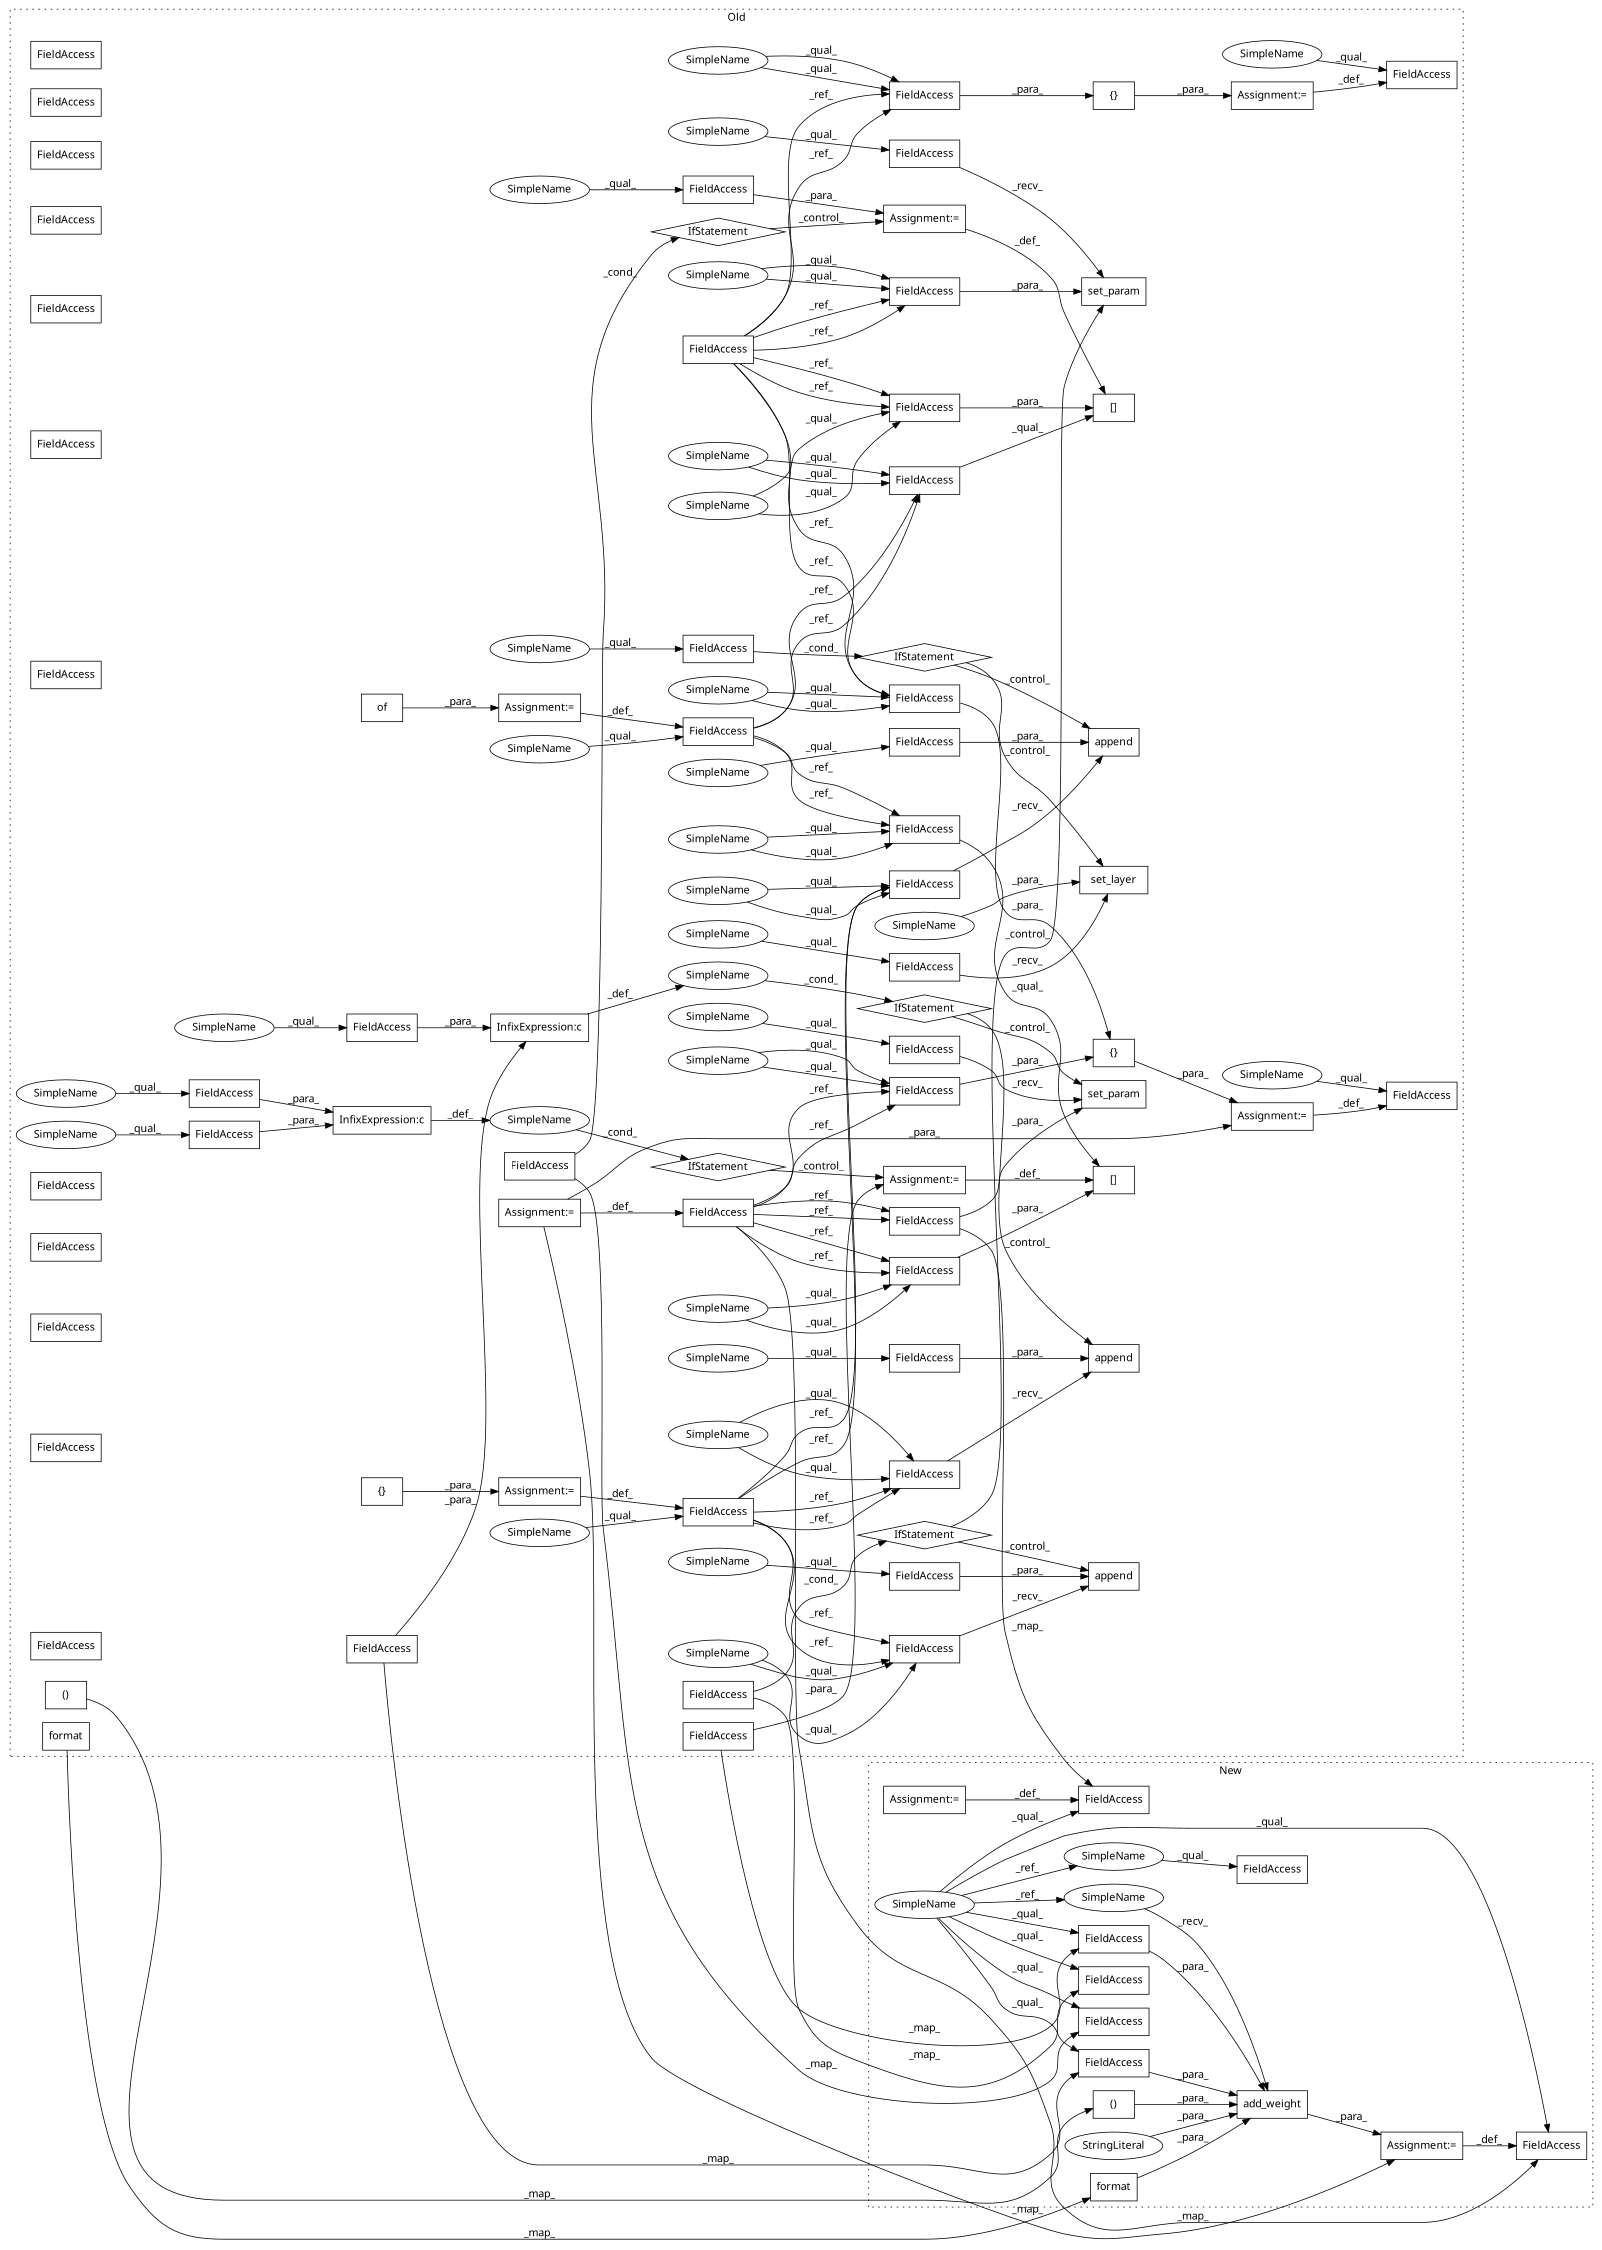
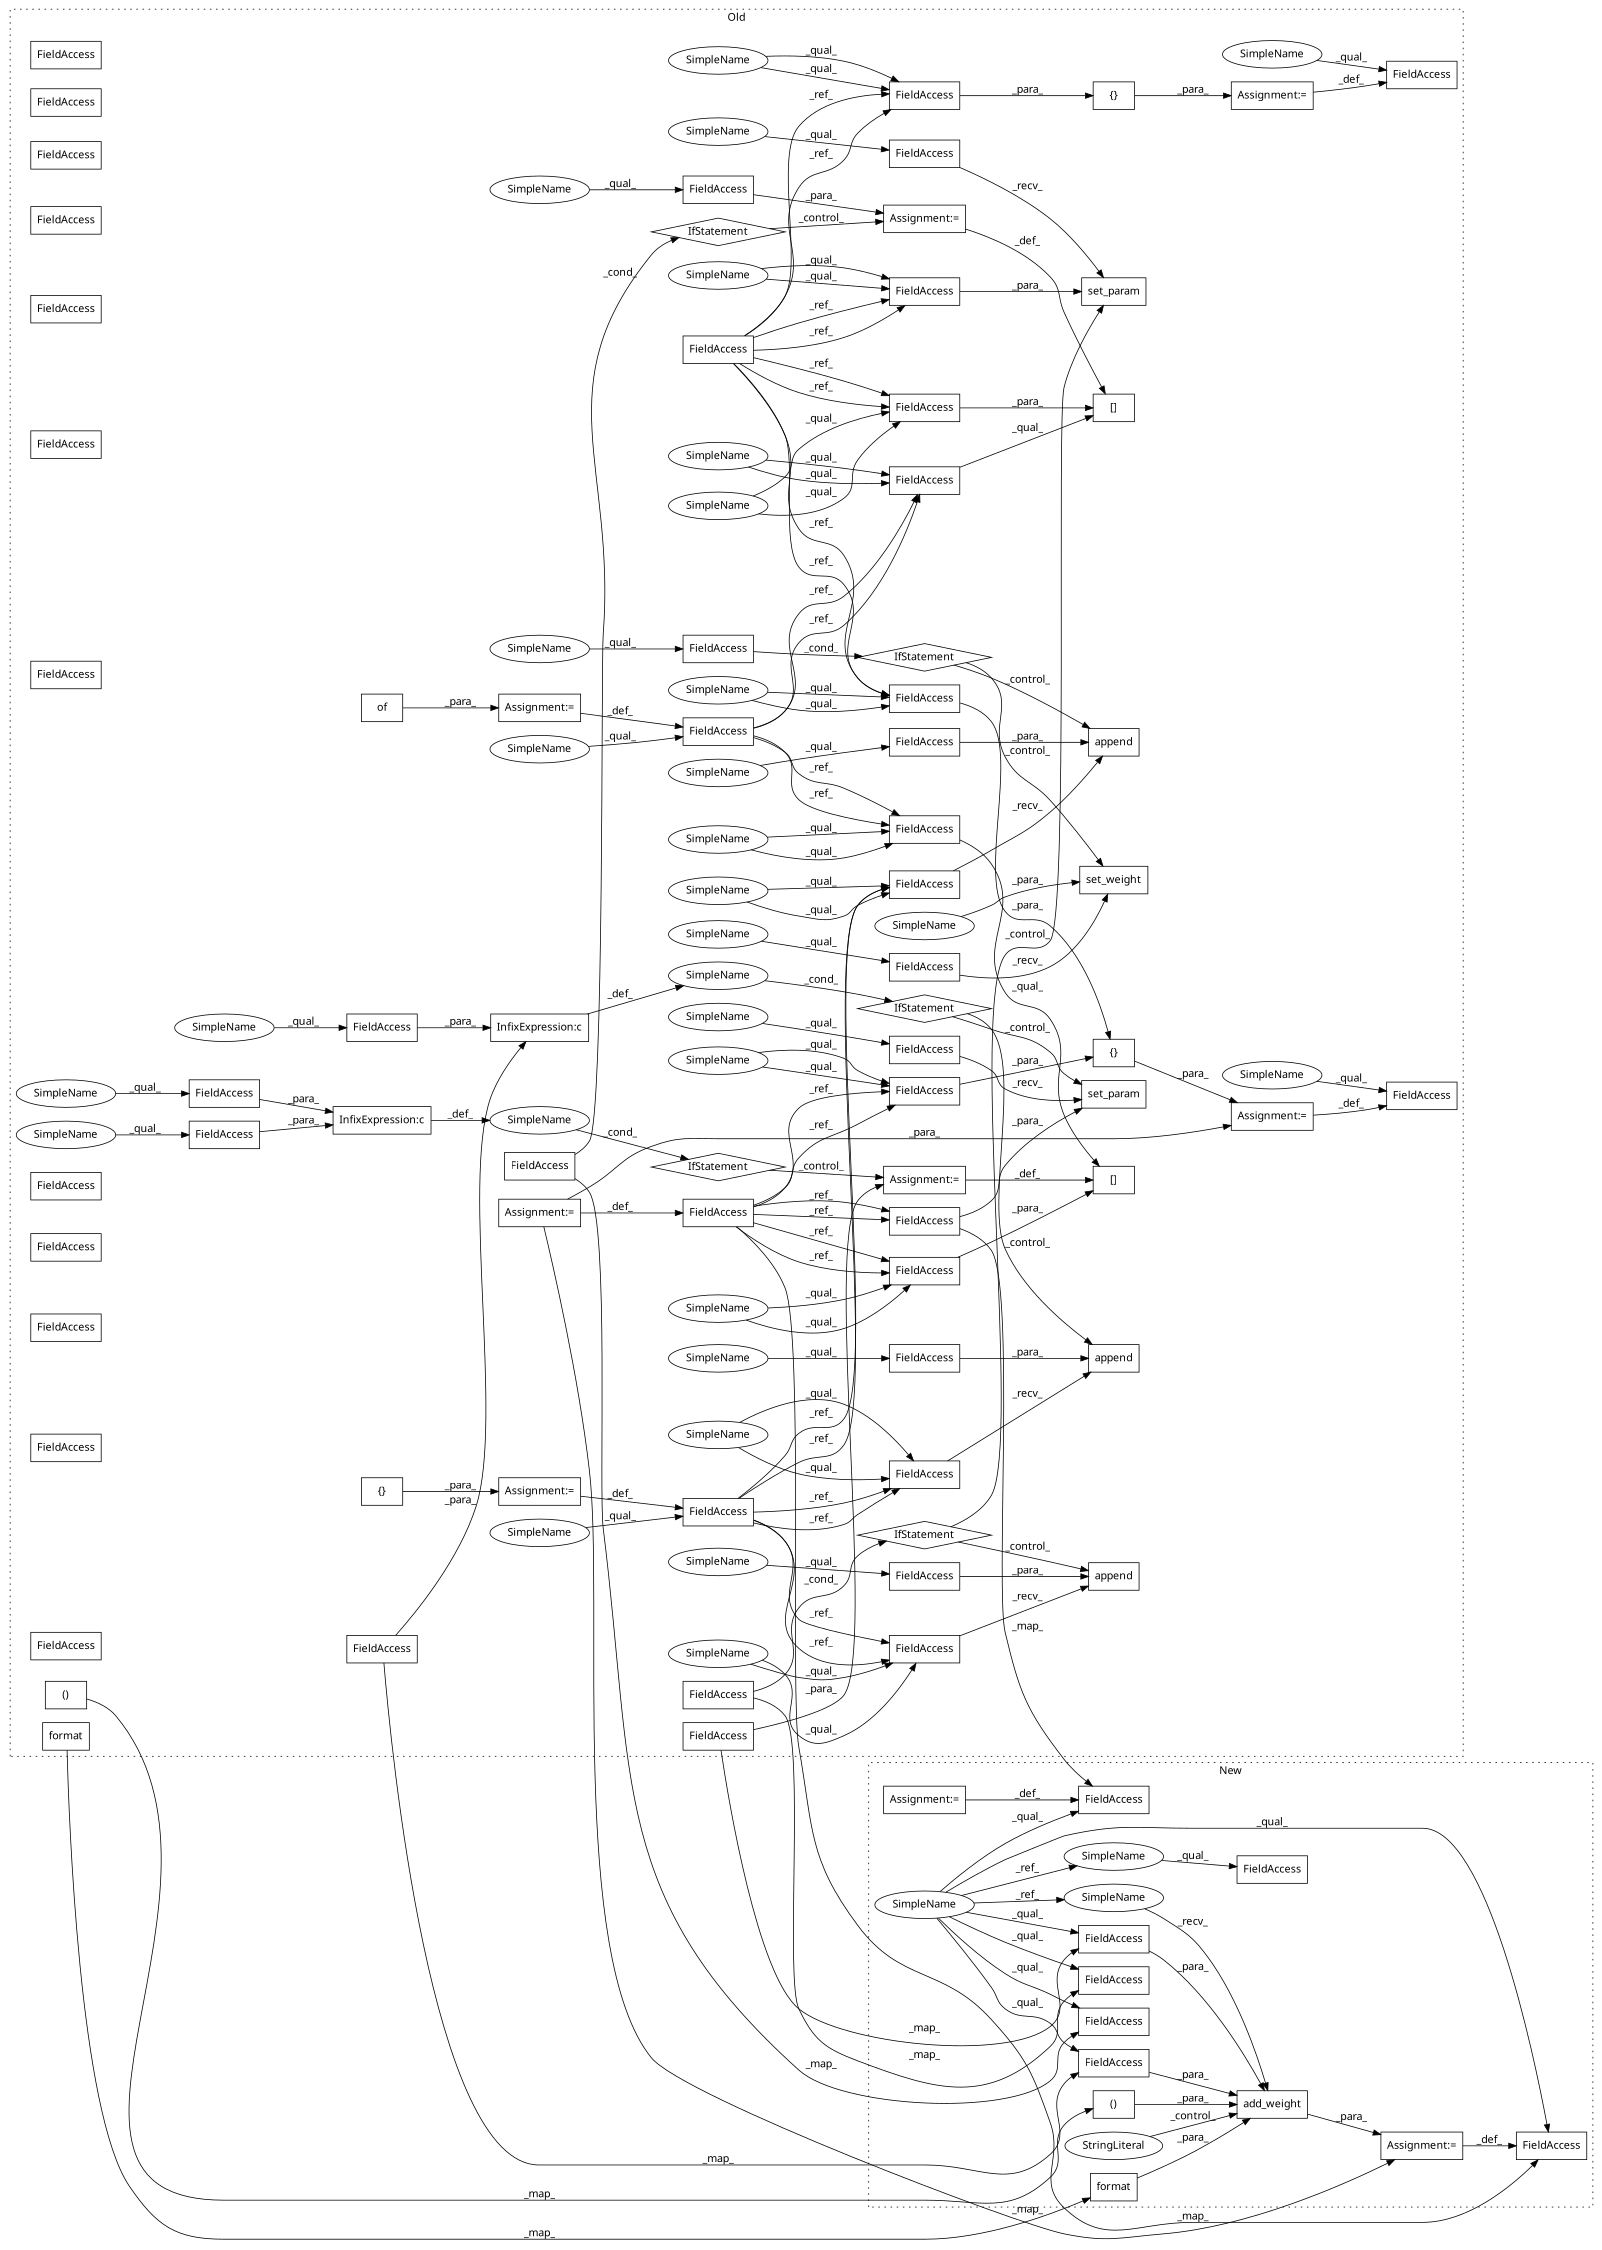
node "set_layer": label "set_layer" -> "set_weight"
edge "StringLiteral" -> "add_weight": label "_para_" -> "_control_"
